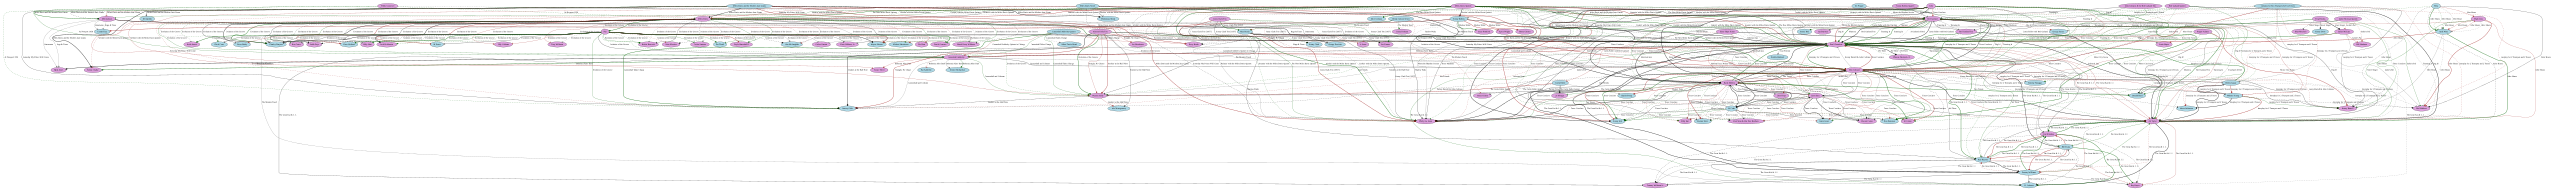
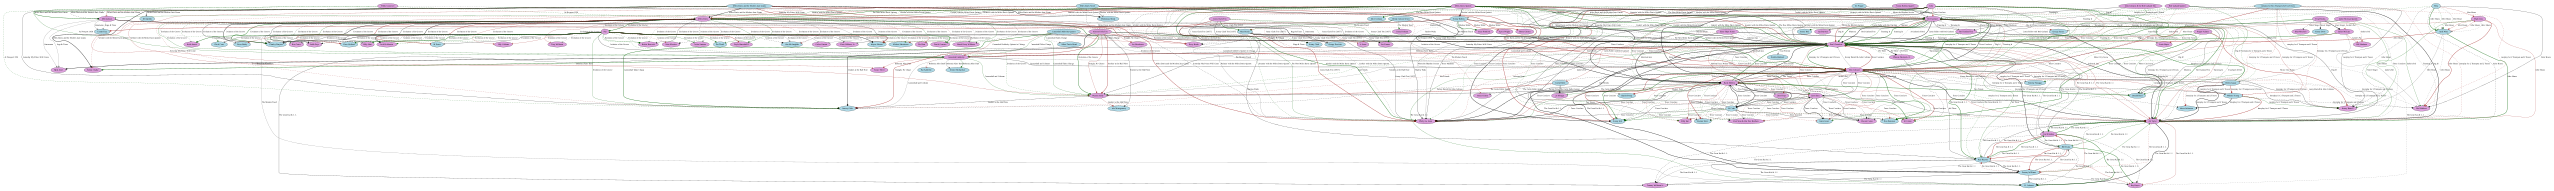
edge "Tommy Williams" -> "Kai Winding": removed, label "The Great Kai & J. J."
